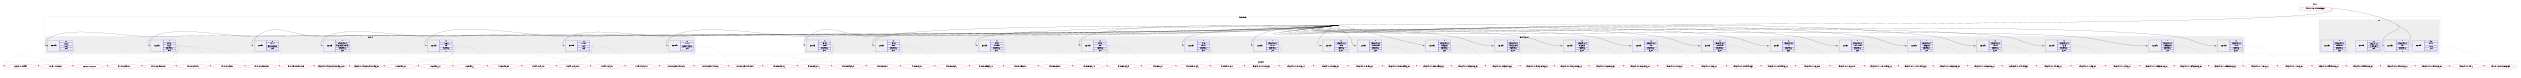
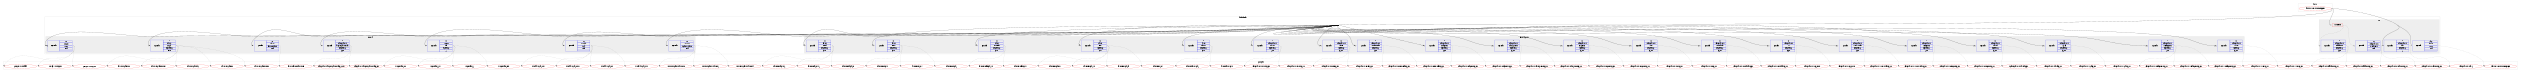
node "any_of_group": added
